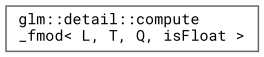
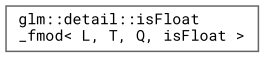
node "glm::detail::compute _fmod< L, T, Q, isFloat >": label "glm::detail::compute _fmod< L, T, Q, isFloat >" -> "glm::detail::isFloat _fmod< L, T, Q, isFloat >"
